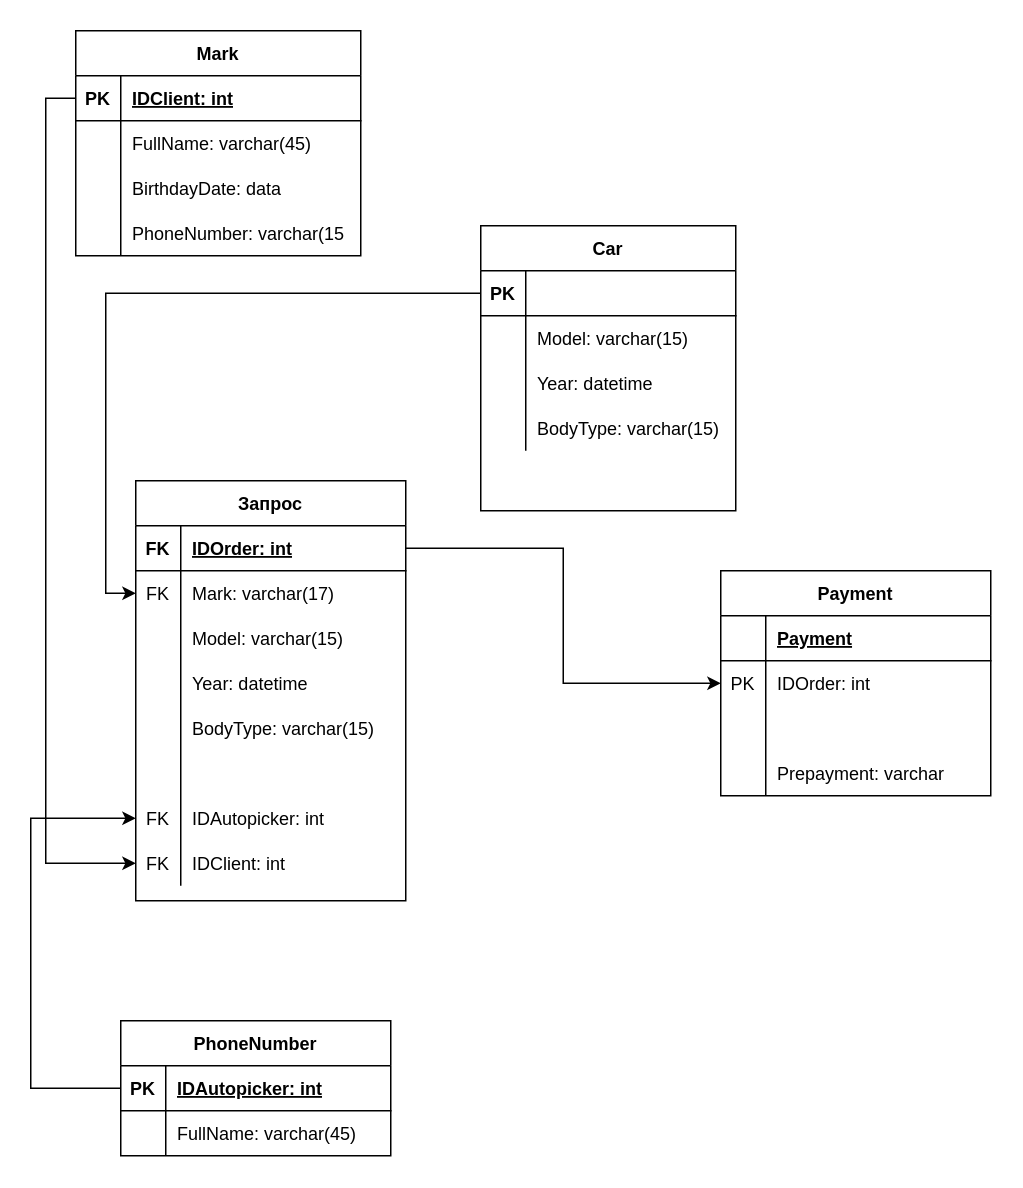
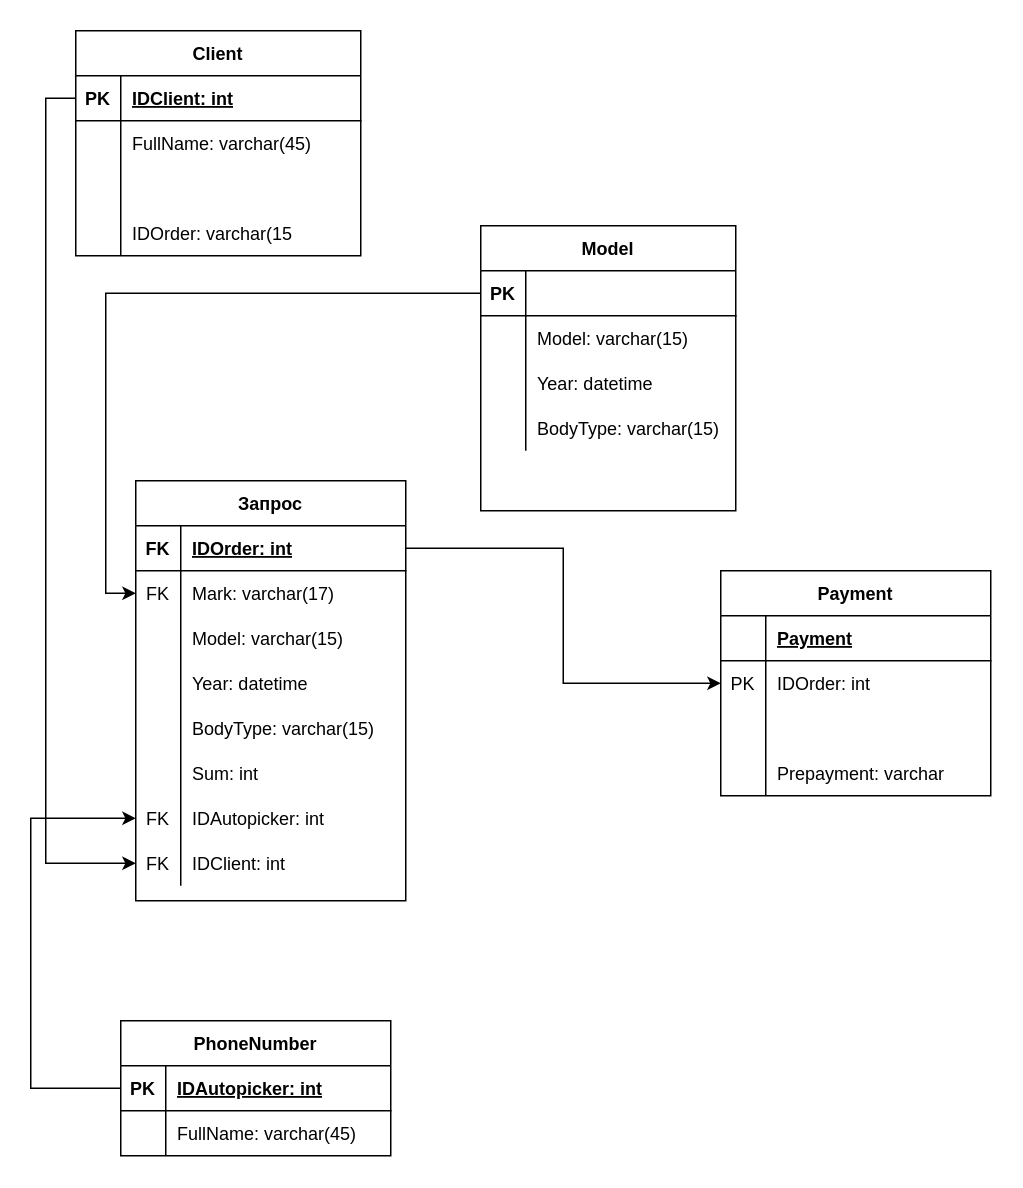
node "Mark": label "Mark" -> "Client"
node "BirthdayDate: data": removed
node "PhoneNumber: varchar(15": label "PhoneNumber: varchar(15" -> "IDOrder: varchar(15"
node "Car": label "Car" -> "Model"
node "Sum: int": added
